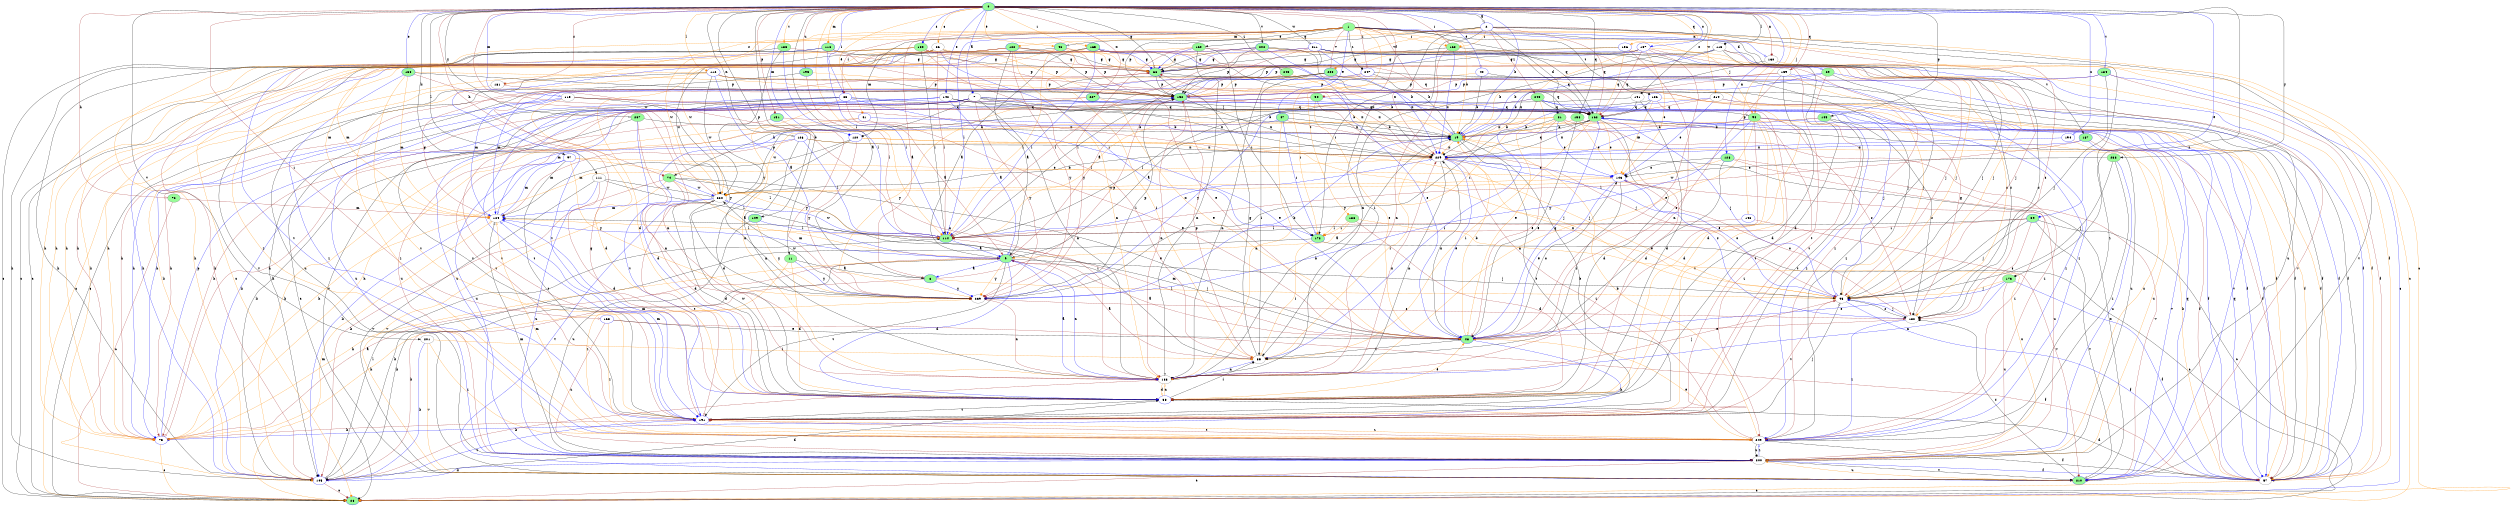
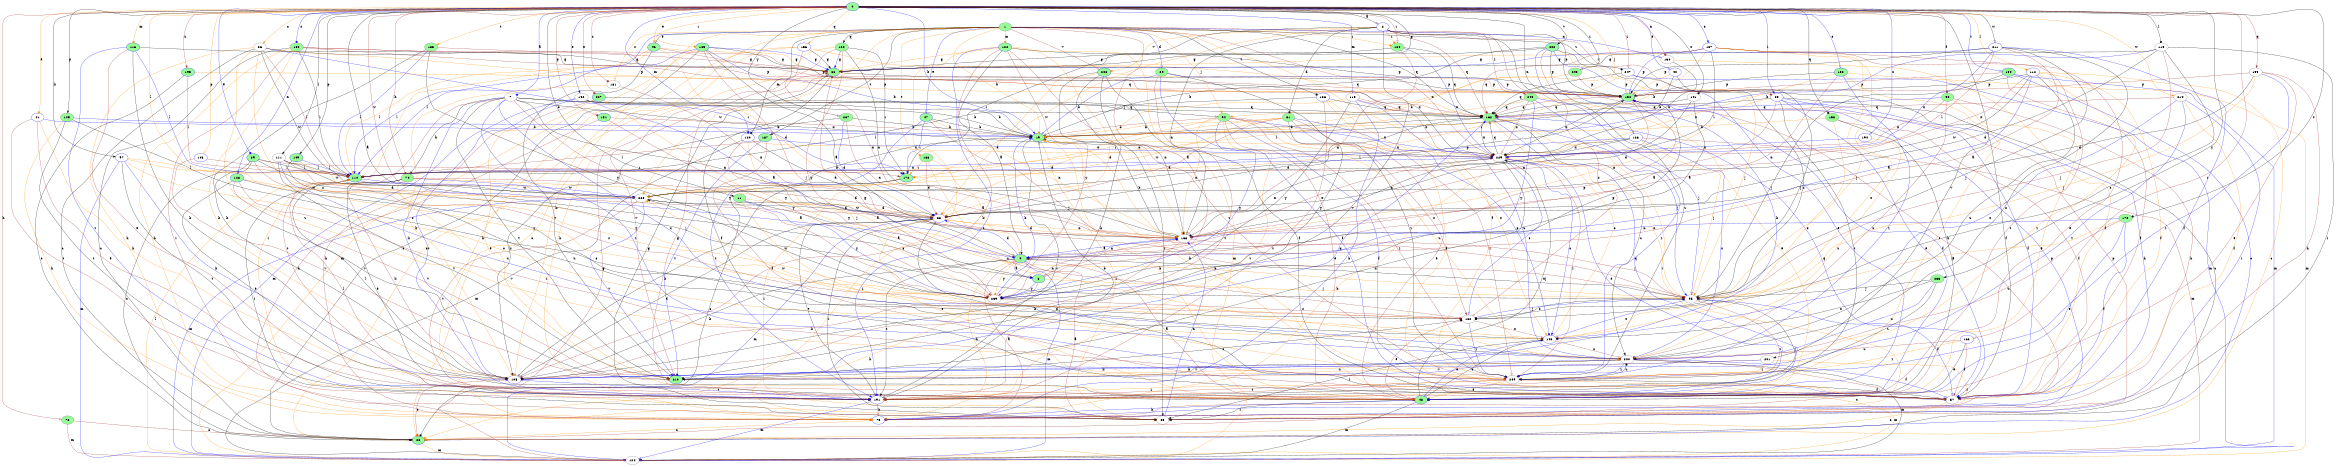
edge "114" -> "229": reversed
